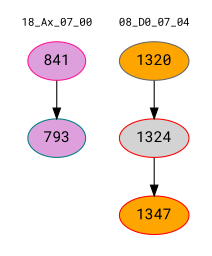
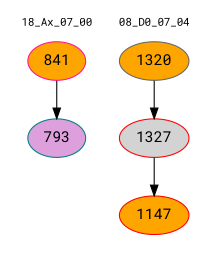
node "841": fillcolor plum -> orange
node "1324": label "1324" -> "1327"
node "1347": label "1347" -> "1147"
